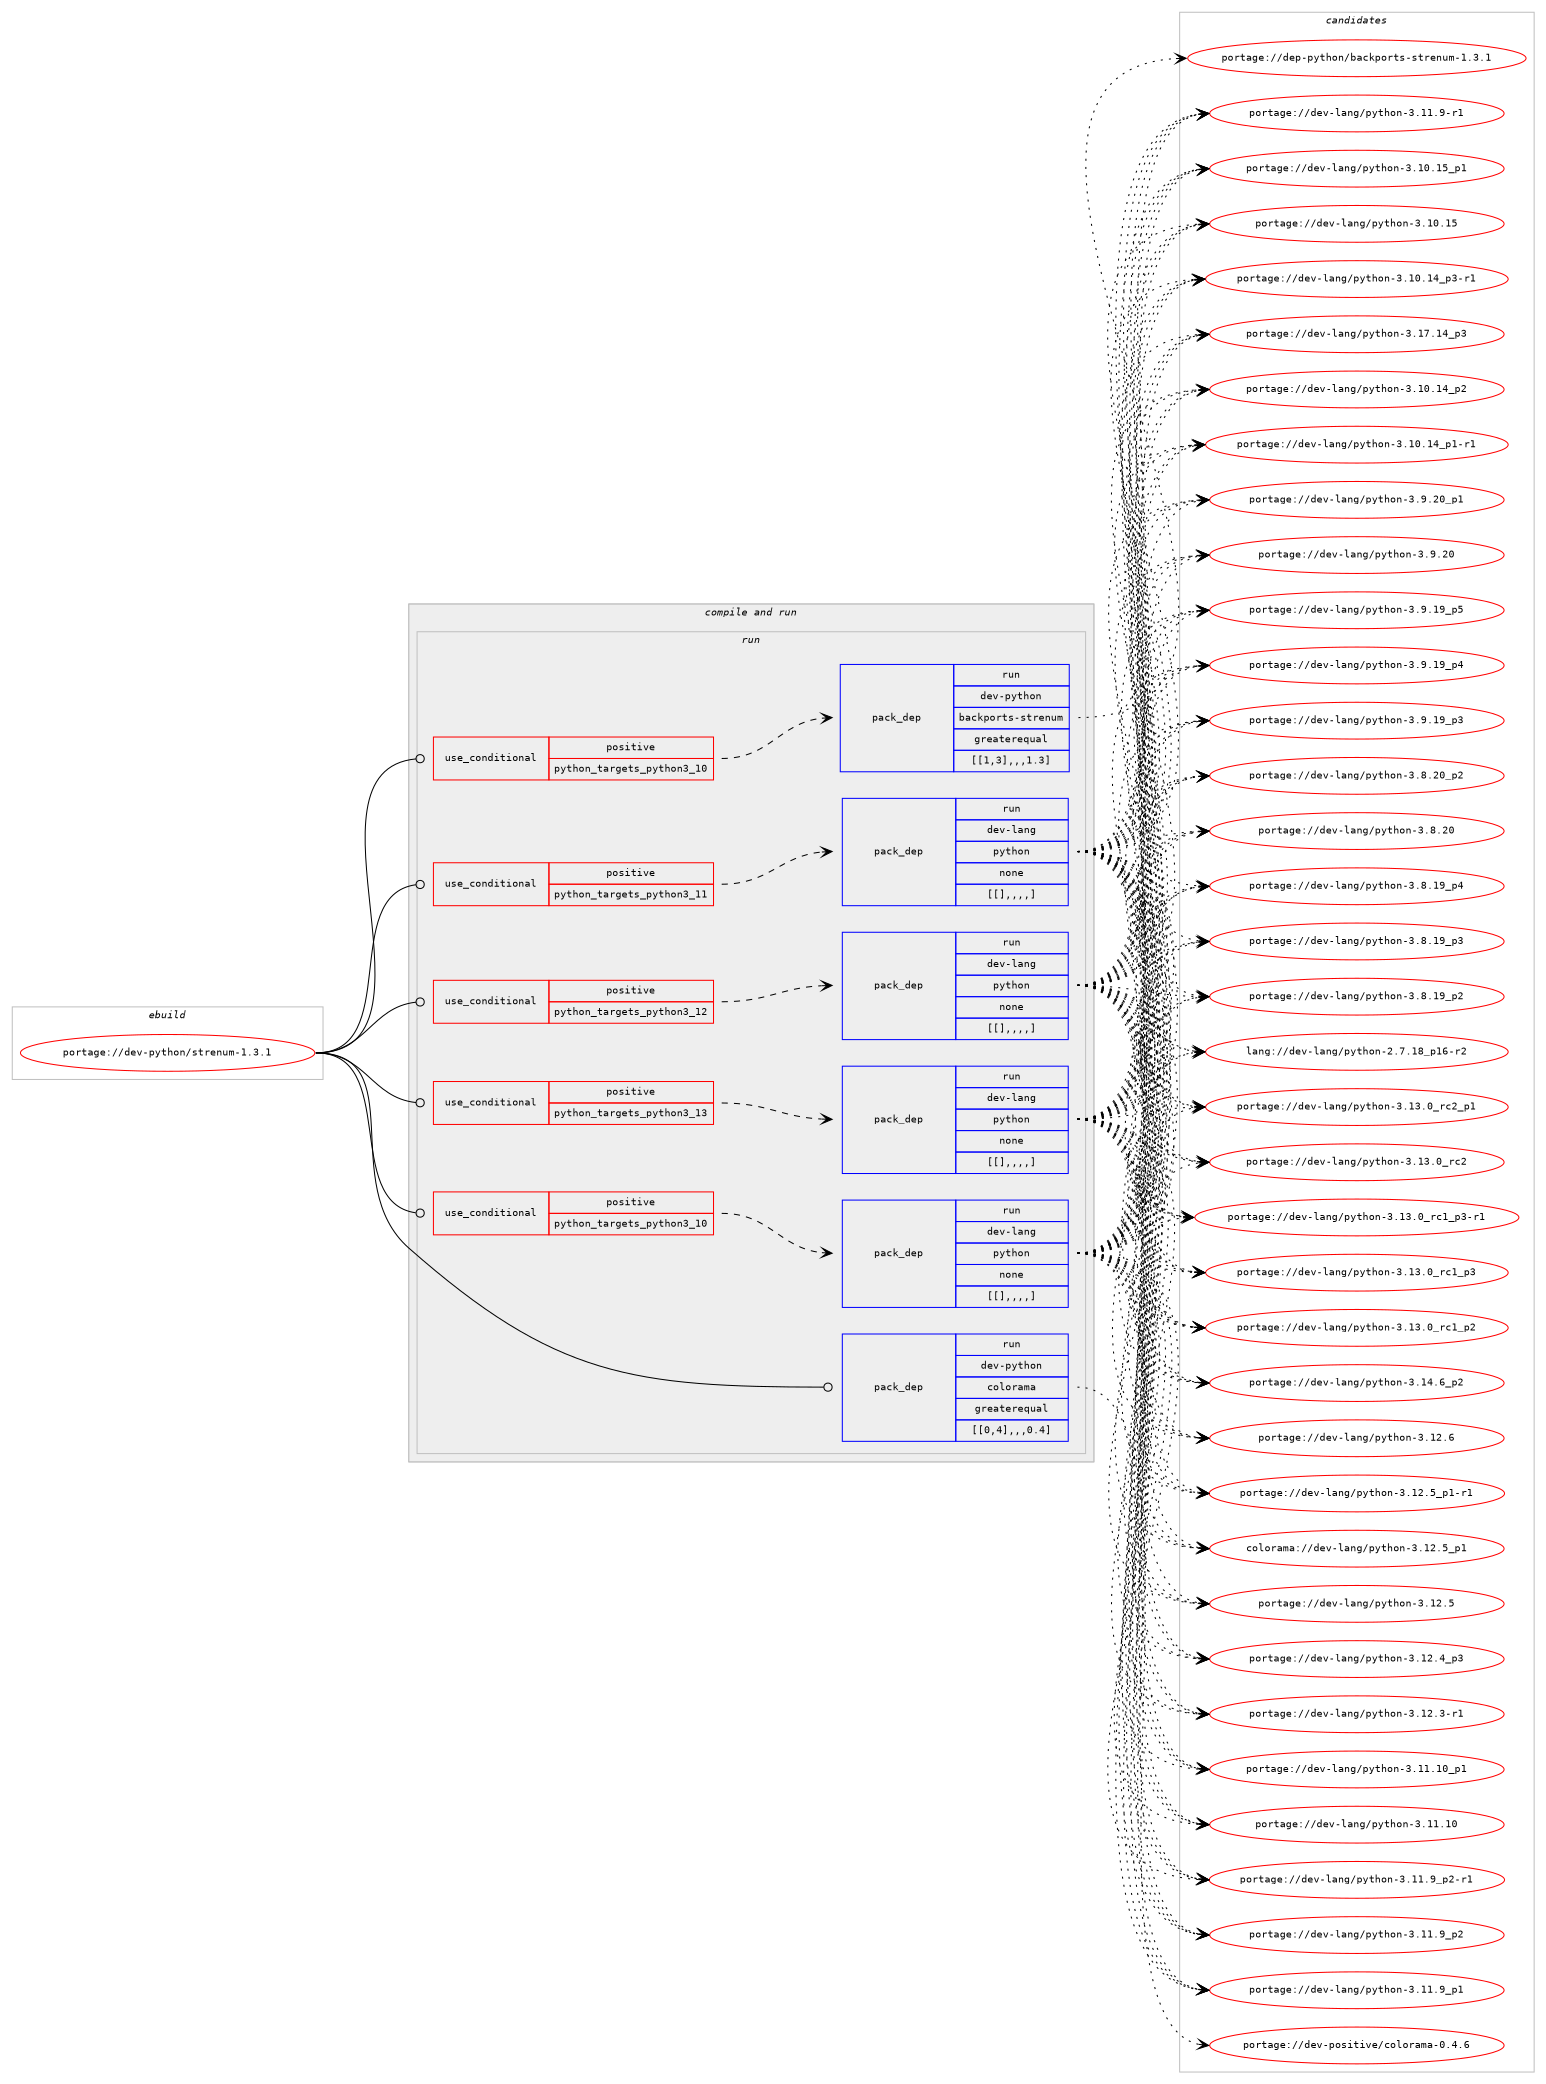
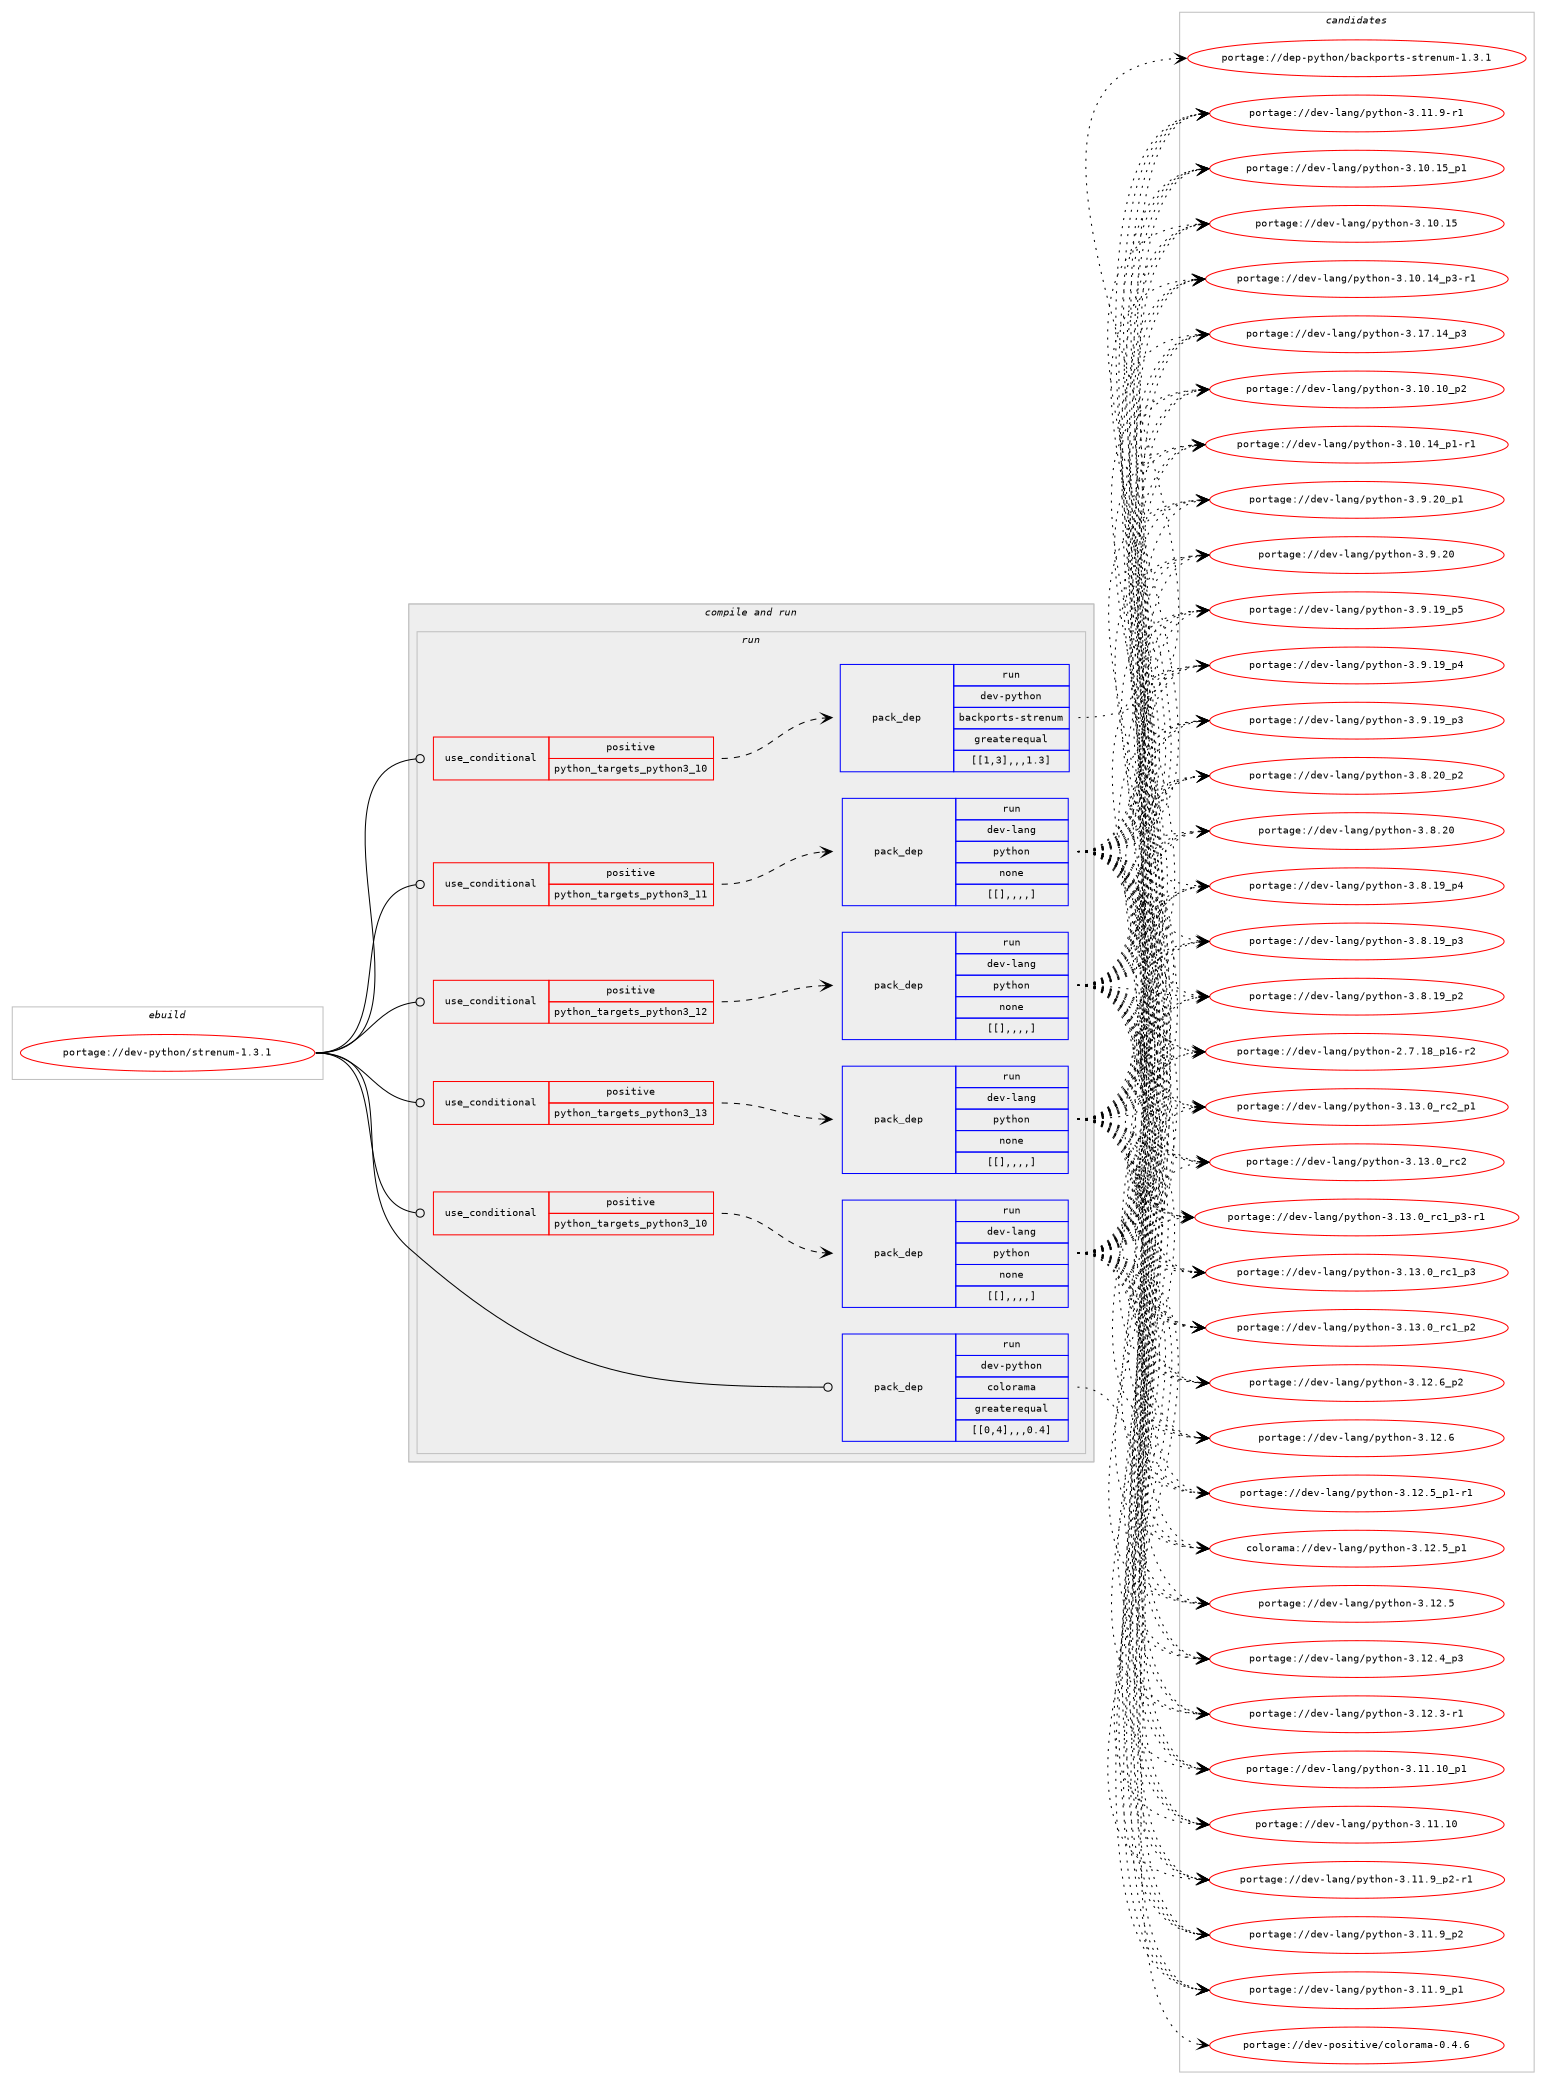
node "portage://dev-lang/python-3.10.14_p2": label "portage://dev-lang/python-3.10.14_p2" -> "portage://dev-lang/python-3.10.10_p2"
node "lang://dev-lang/python-2.7.18_p16-r2": label "lang://dev-lang/python-2.7.18_p16-r2" -> "portage://dev-lang/python-2.7.18_p16-r2"
node "portage://dev-lang/python-3.14.6_p2": label "portage://dev-lang/python-3.14.6_p2" -> "portage://dev-lang/python-3.12.6_p2"
